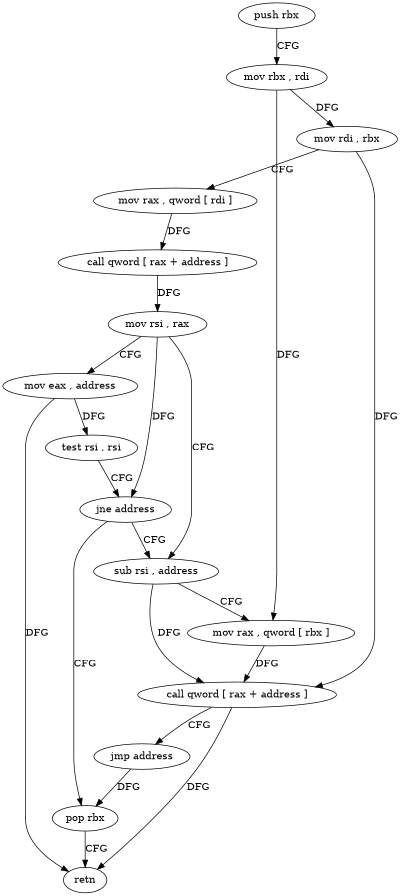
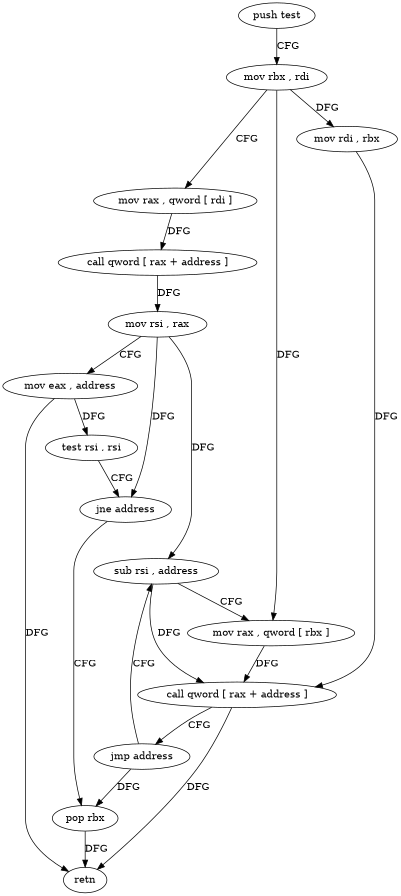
node "push rbx": label "push rbx" -> "push test"
edge "mov rdi , rbx" -> "mov rax , qword [ rdi ]": now "mov rbx , rdi" -> "mov rax , qword [ rdi ]"
edge "mov rsi , rax" -> "sub rsi , address": label "CFG" -> "DFG"
edge "jne address" -> "sub rsi , address": now "jmp address" -> "sub rsi , address"
edge "pop rbx" -> "retn": label "CFG" -> "DFG"
